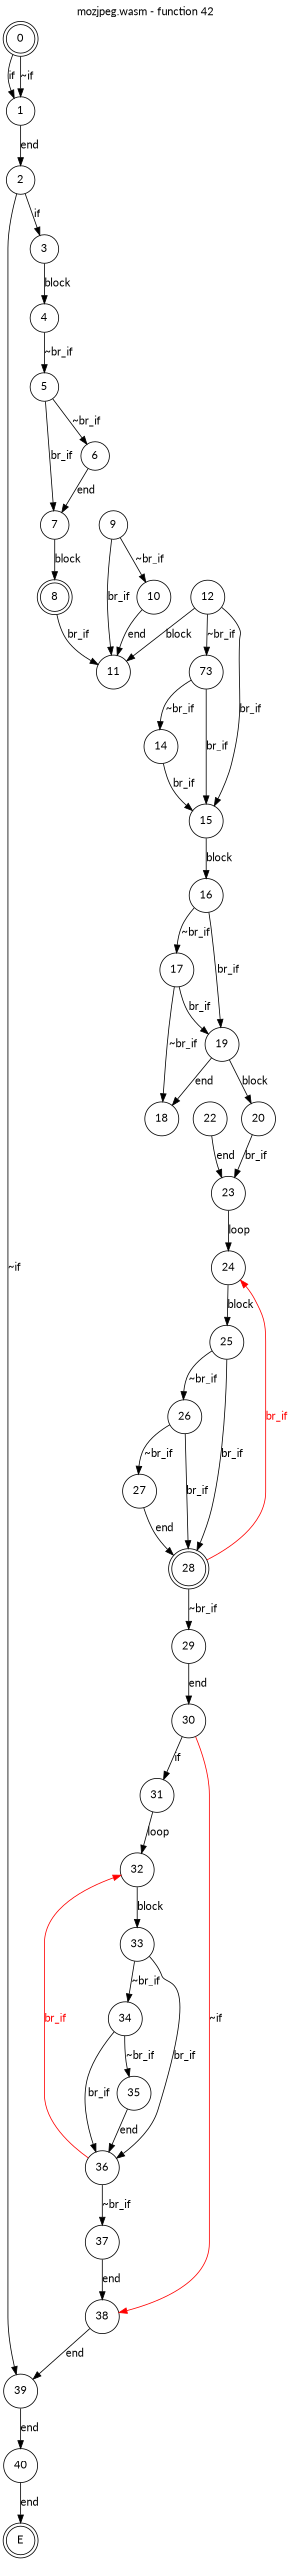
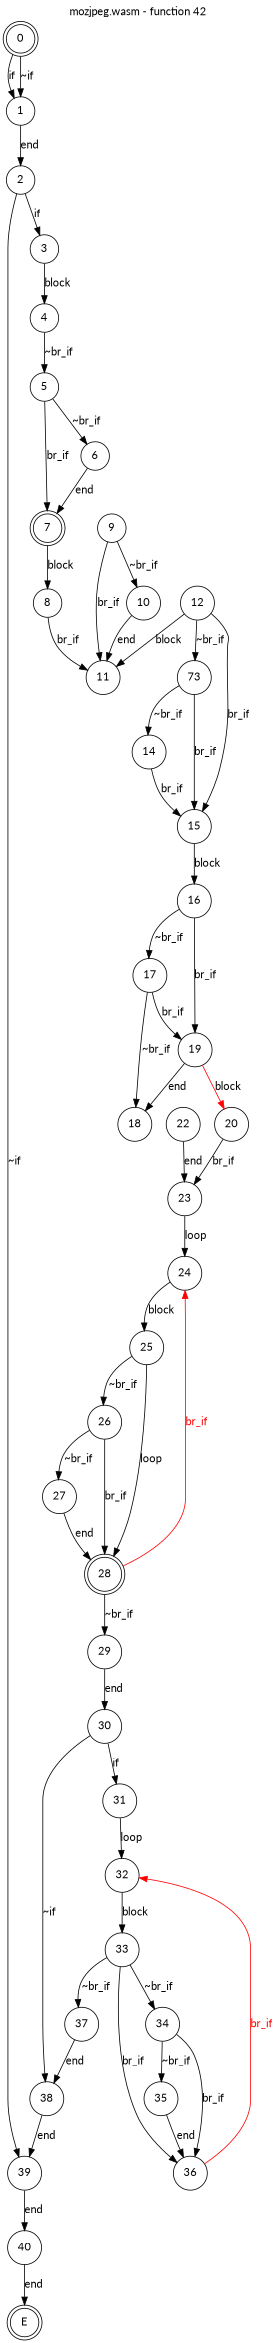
node "7": shape circle -> doublecircle
node "8": shape doublecircle -> circle
edge "19" -> "20": color black -> red
edge "25" -> "28": label "br_if" -> "loop"
edge "30" -> "38": color red -> black
edge "36" -> "37": now "33" -> "37"
